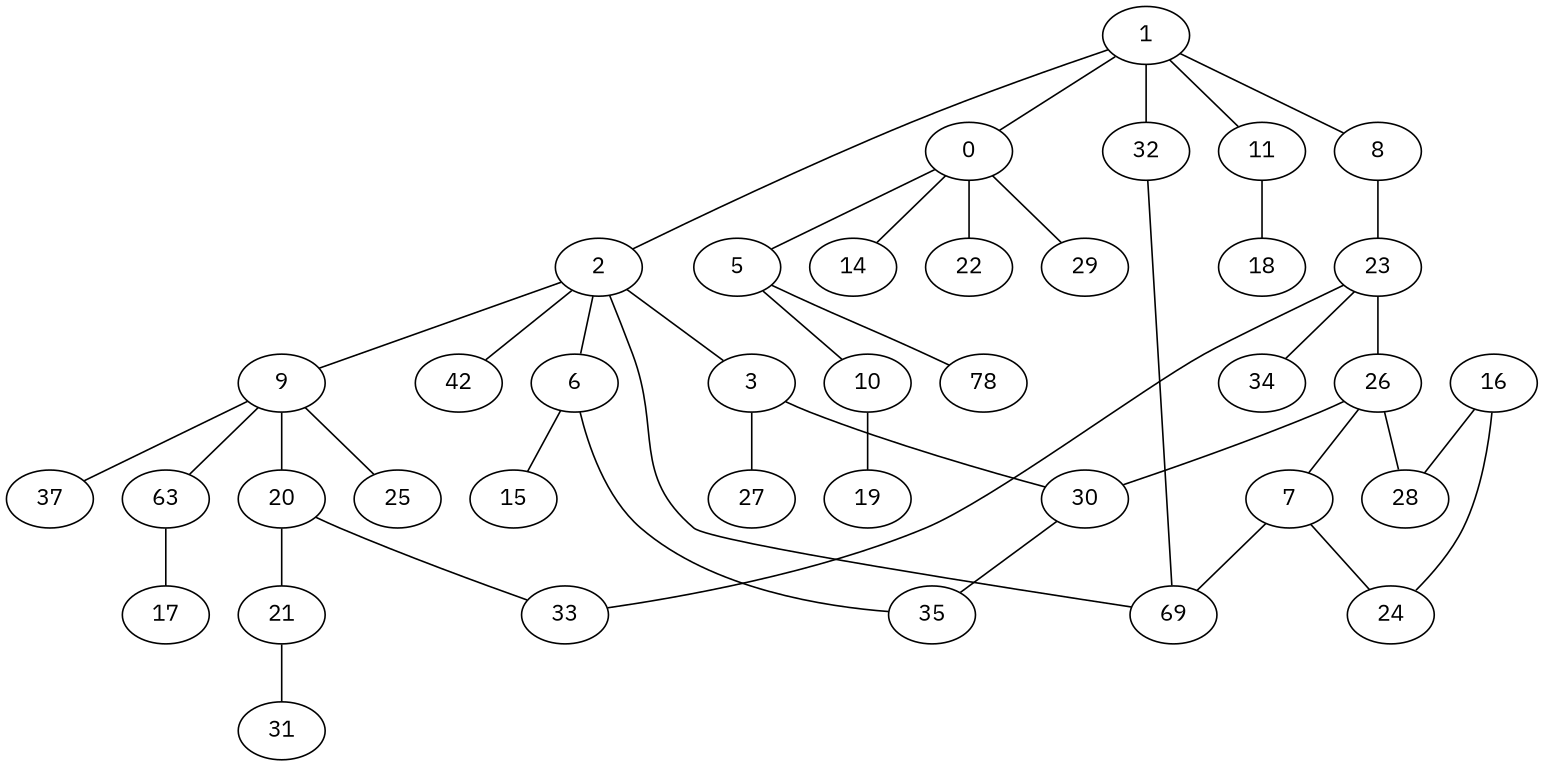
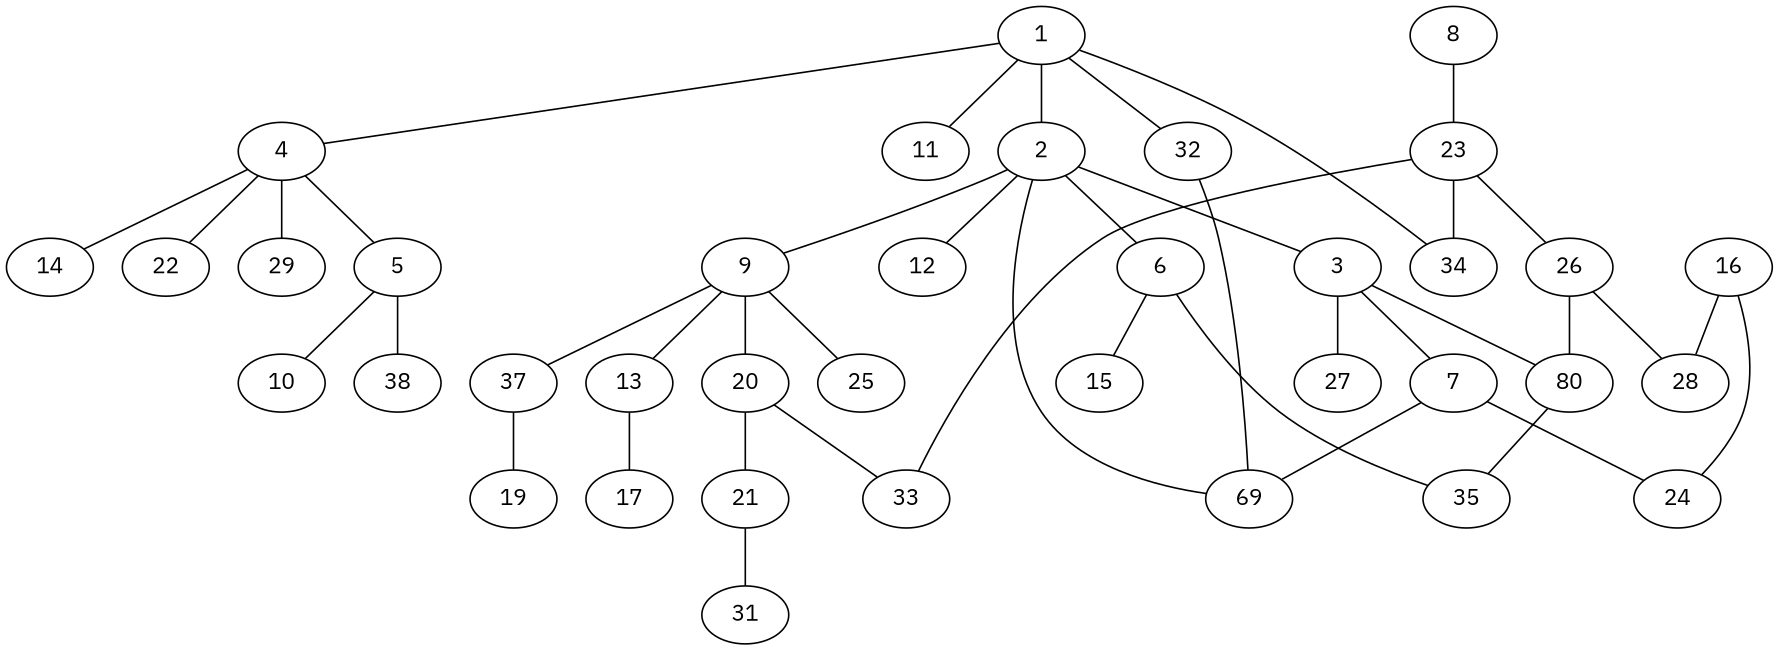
edge "1" -- "8": now "1" -- "34"
node "0": label "0" -> "4"
node "18": removed
node "42": label "42" -> "12"
node "78": label "78" -> "38"
edge "26" -- "7": now "3" -- "7"
edge "10" -- "19": now "37" -- "19"
node "63": label "63" -> "13"
node "30": label "30" -> "80"
